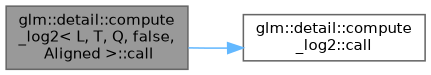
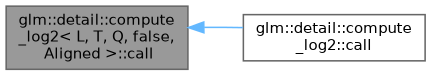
edge "glm::detail::compute _log2< L, T, Q, false, Aligned >::call" -> "glm::detail::compute _log2::call": reversed
